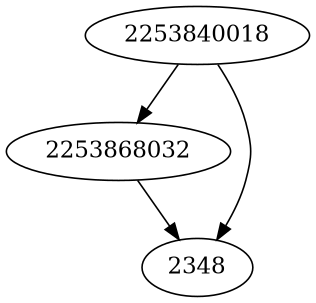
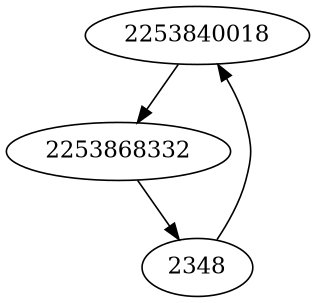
edge "2253840018" -> "2348": reversed
node "2253868032": label "2253868032" -> "2253868332"
